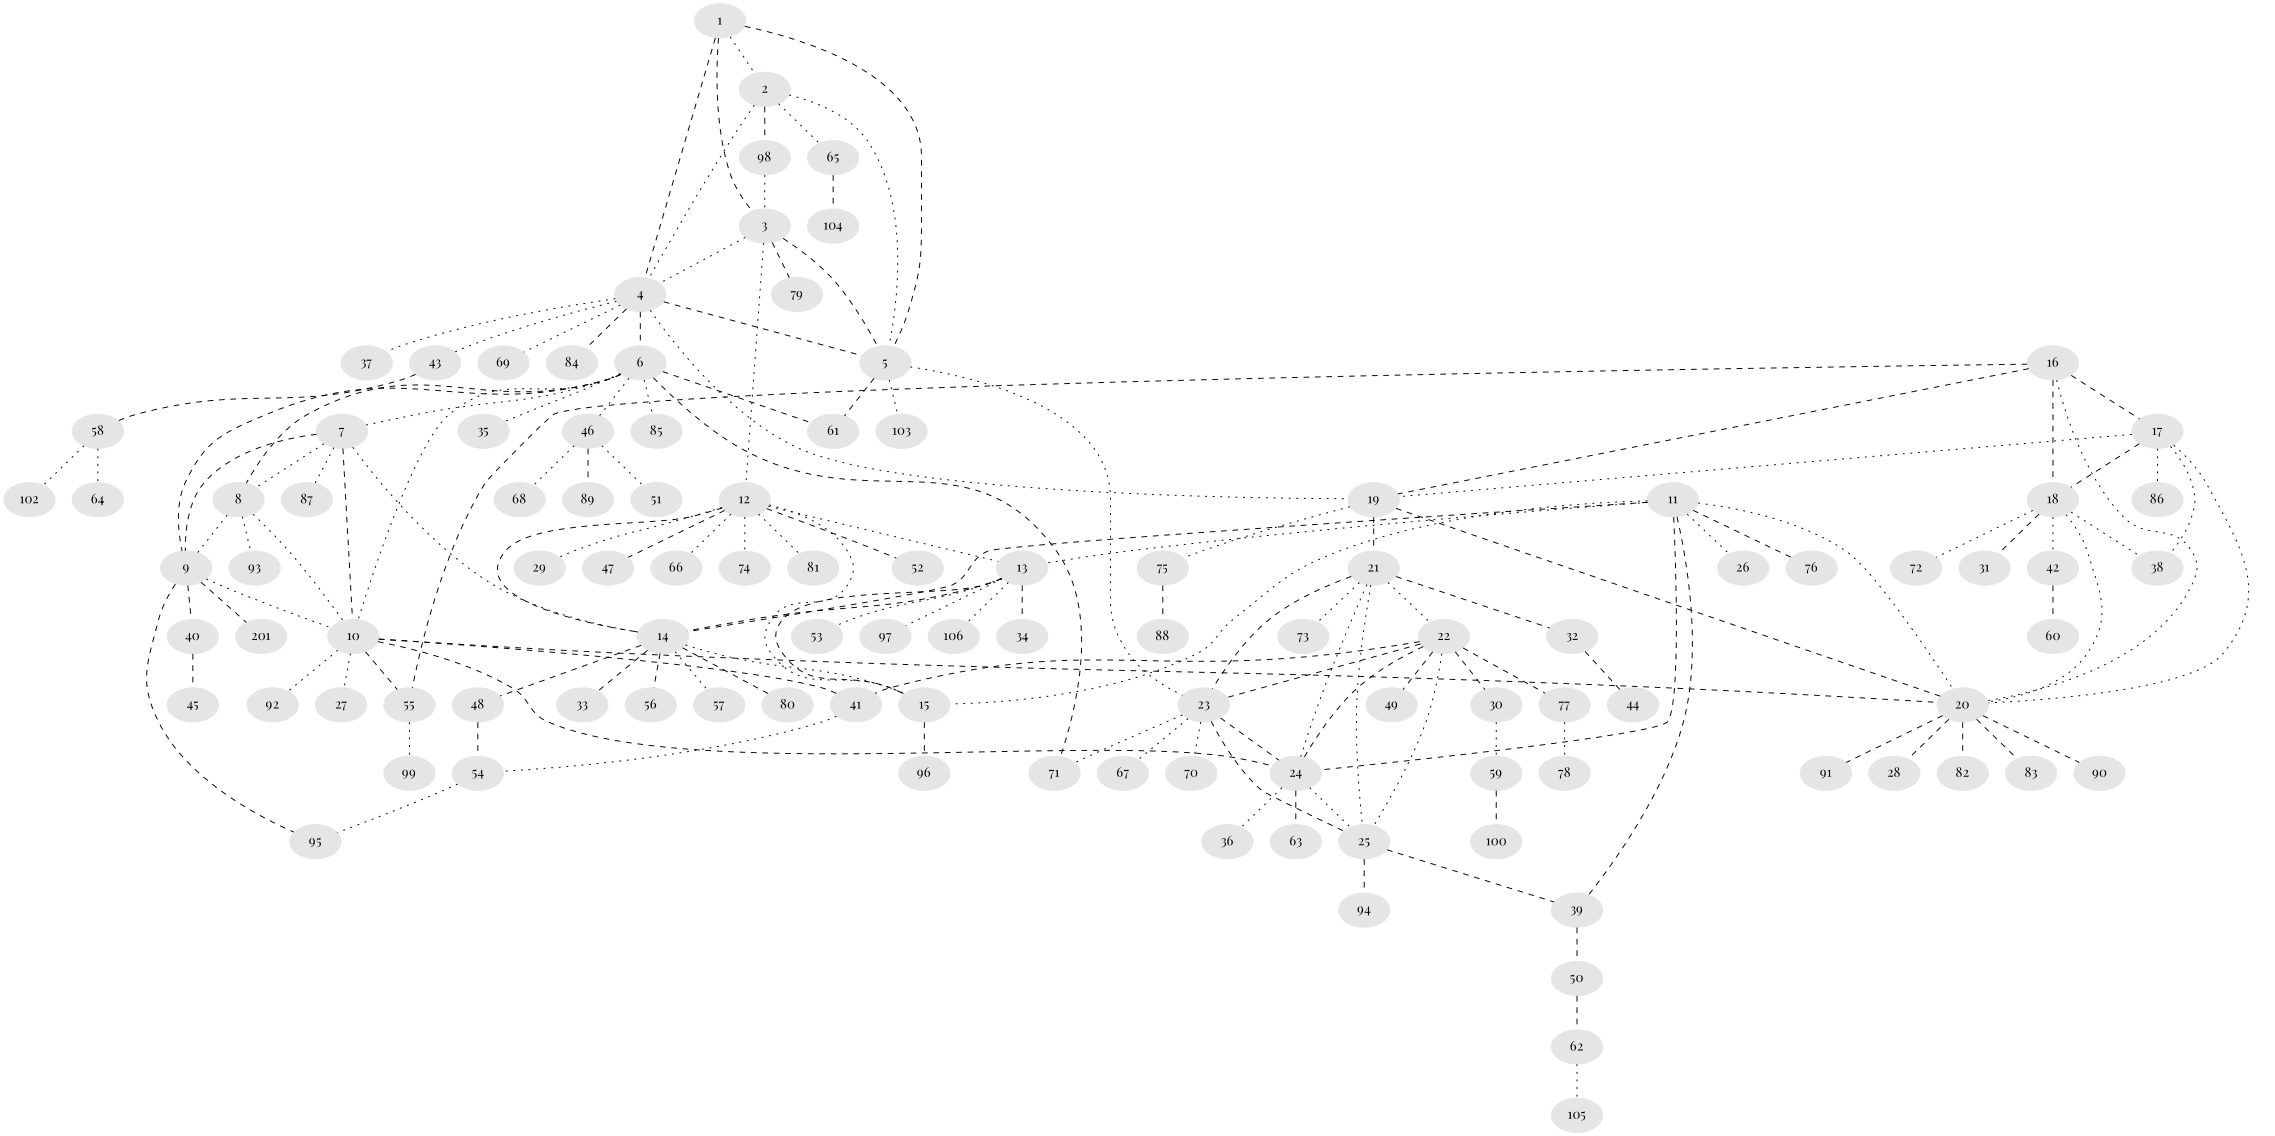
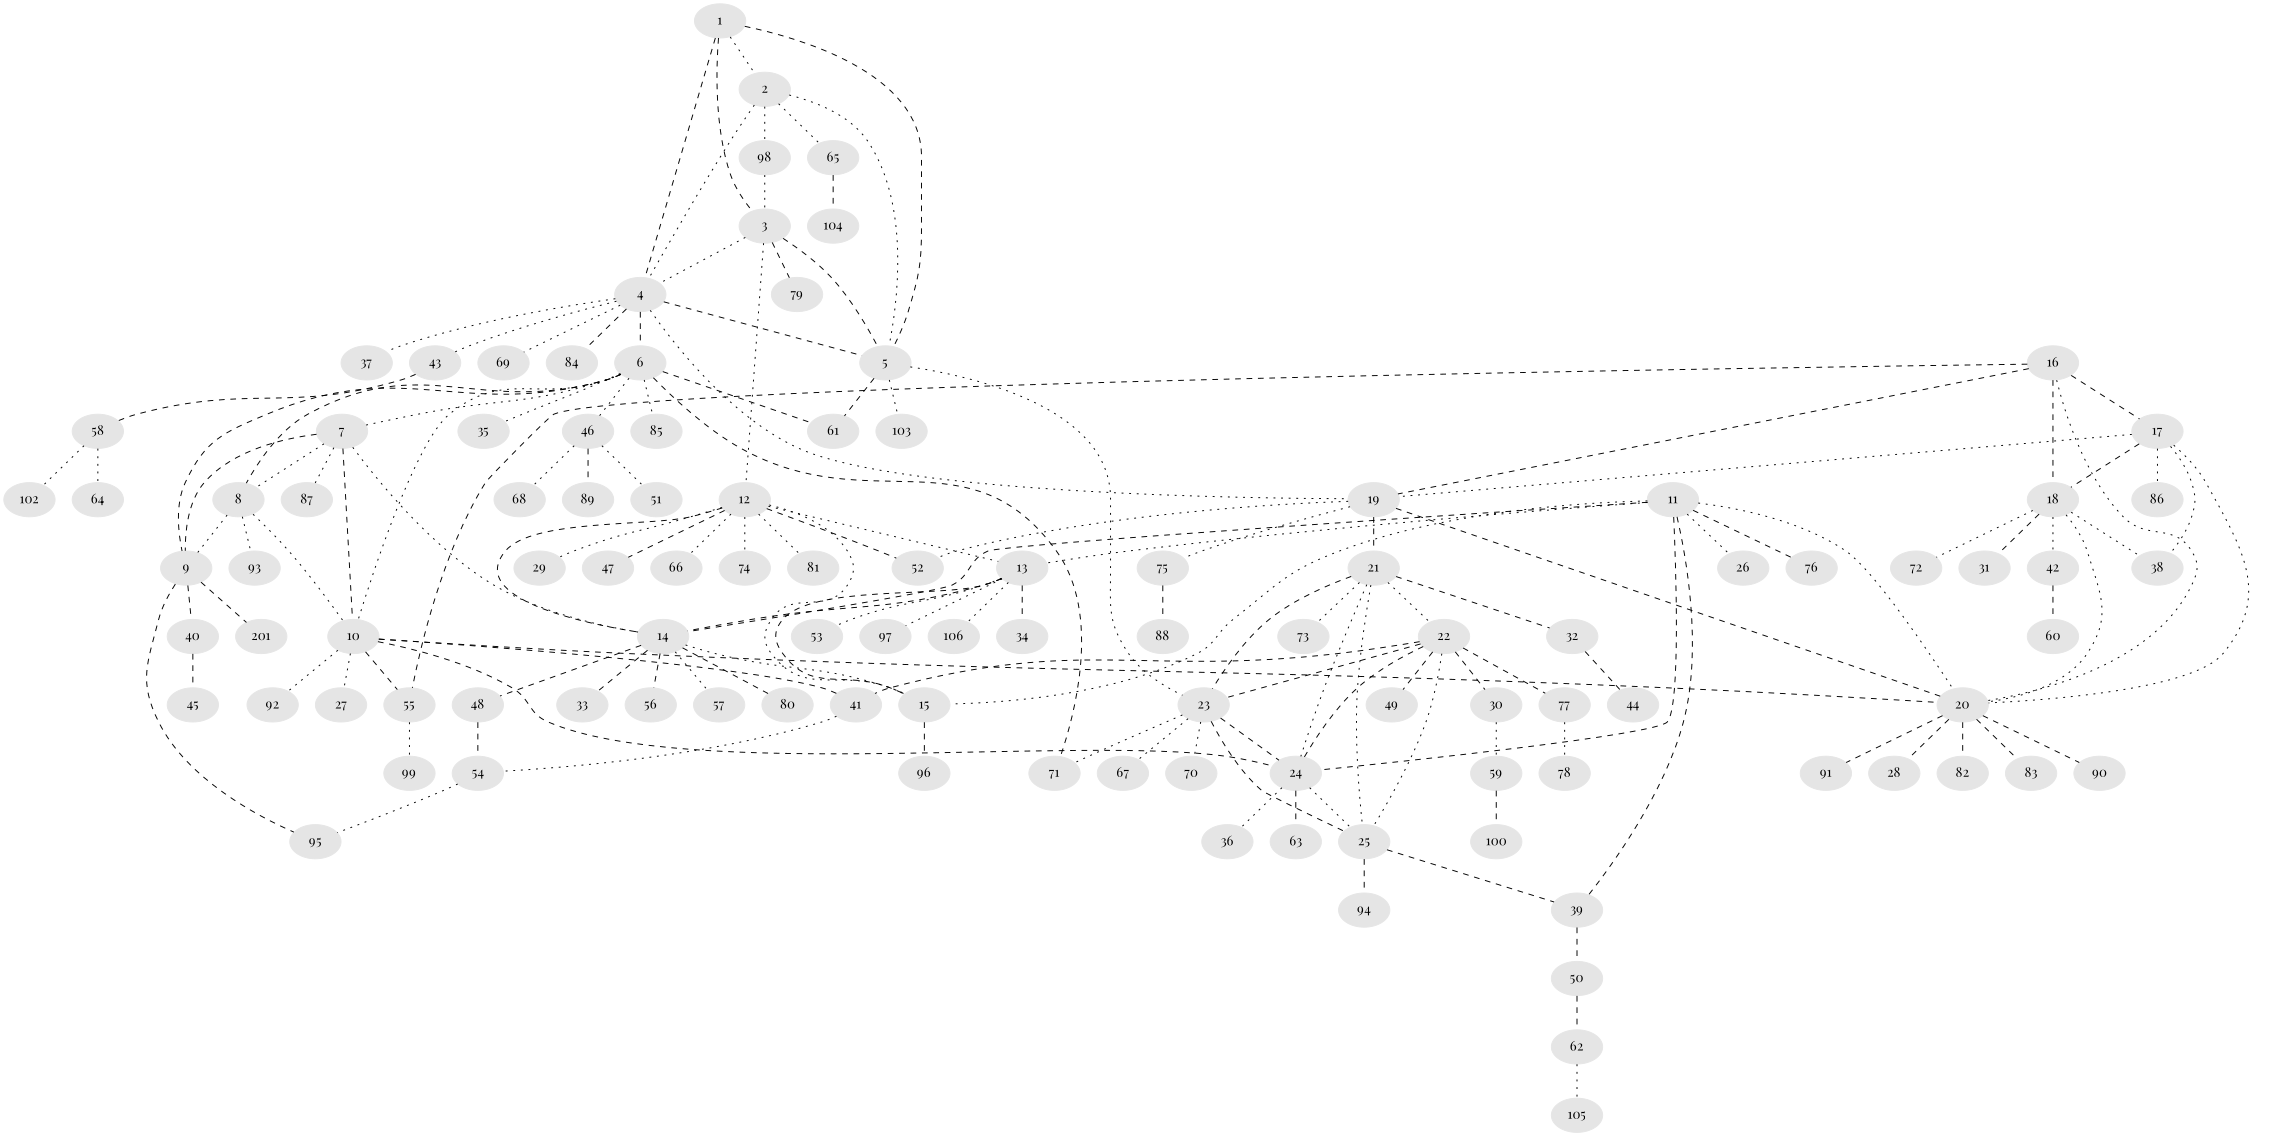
edge "2" -- "98": style dashed -> dotted
edge "19" -- "52": added
edge "9" -- "10": removed
